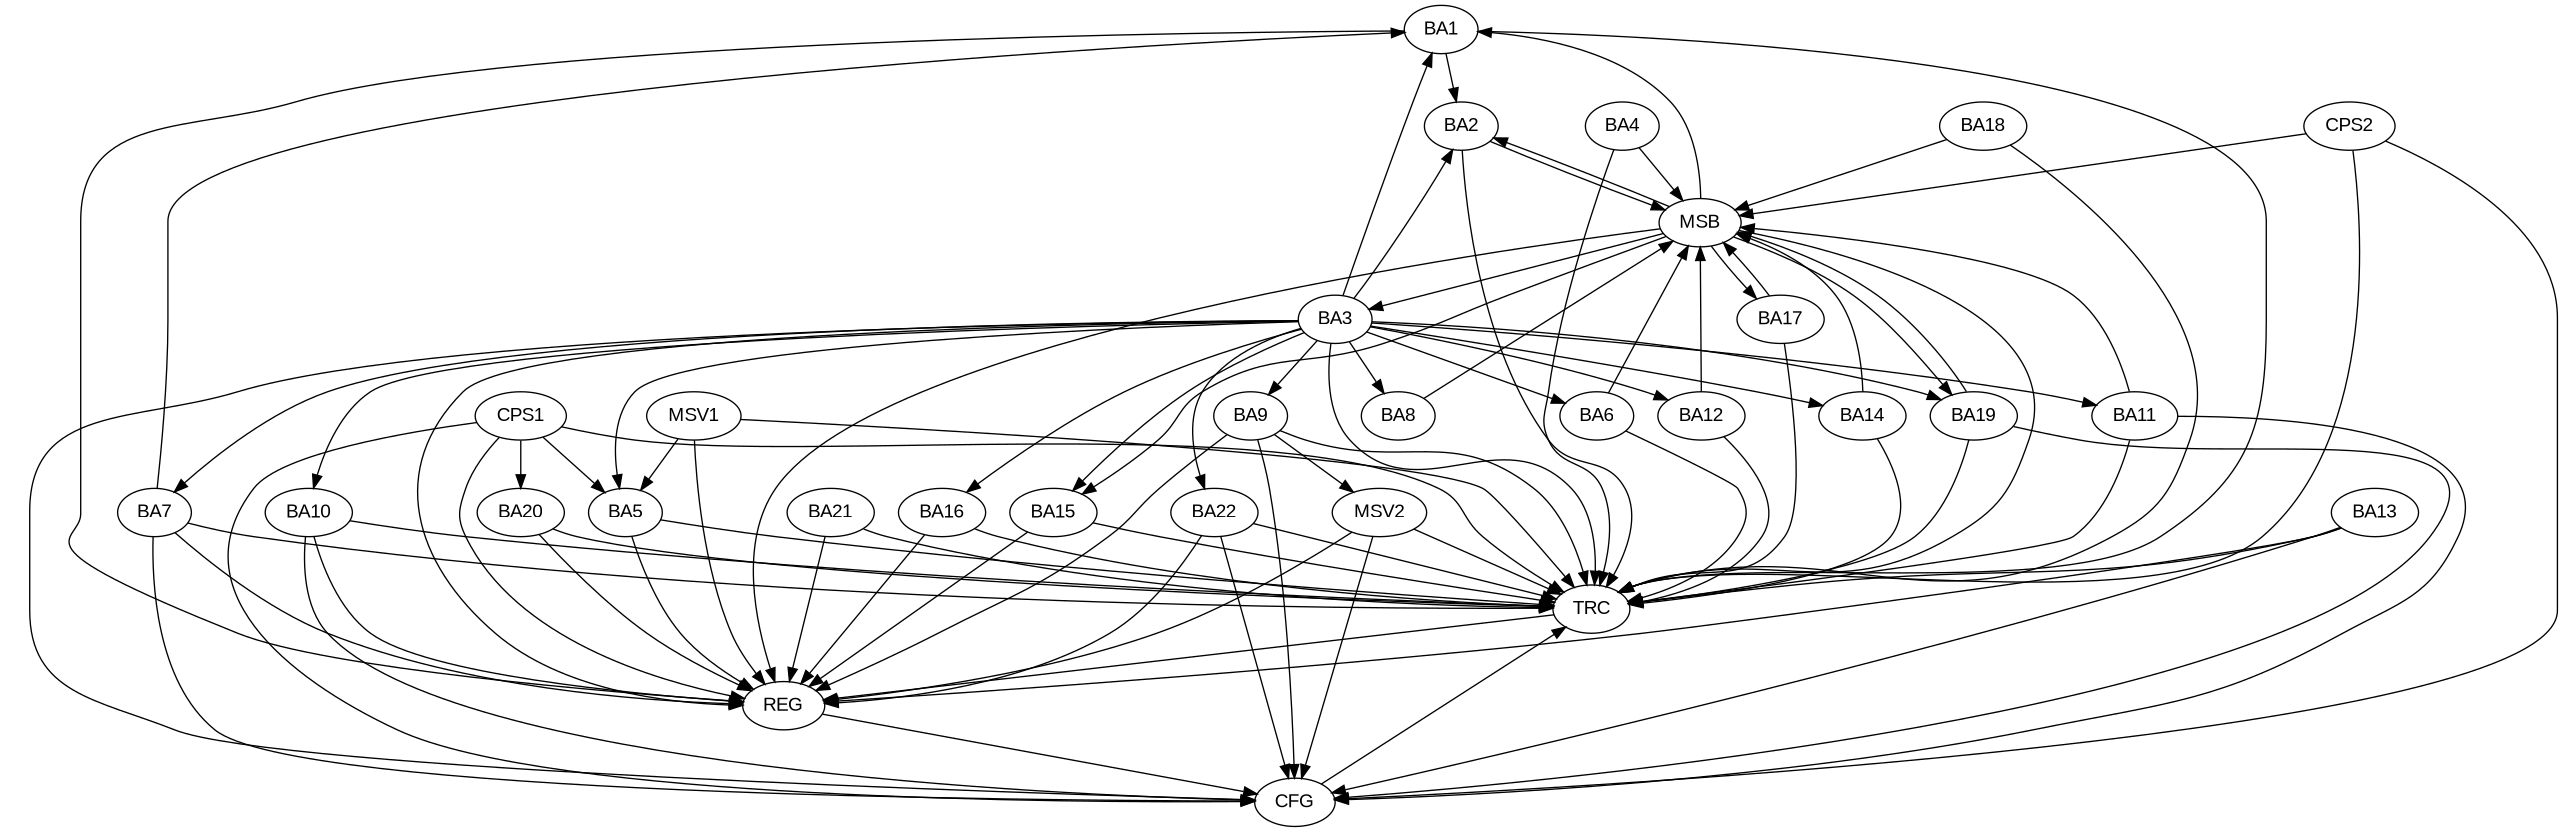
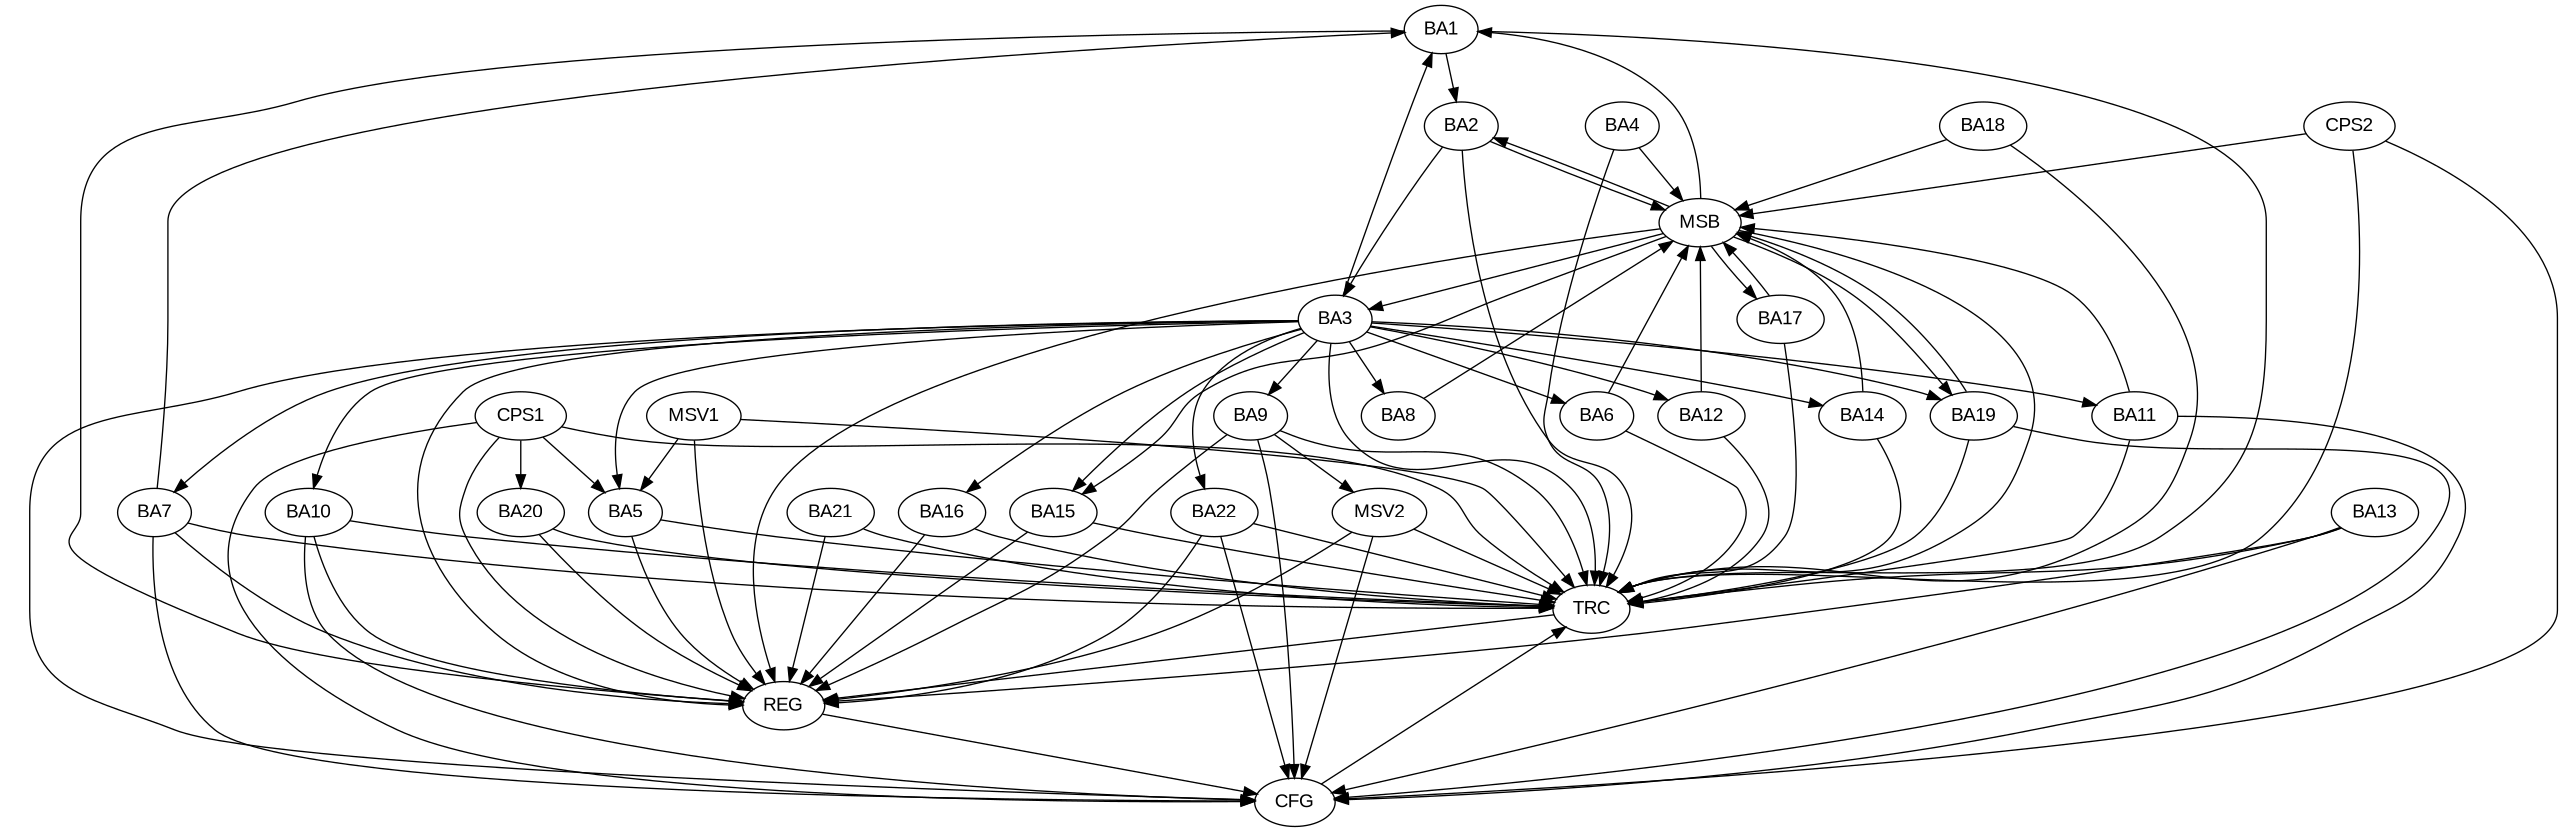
edge "BA3" -> "BA2": reversed
